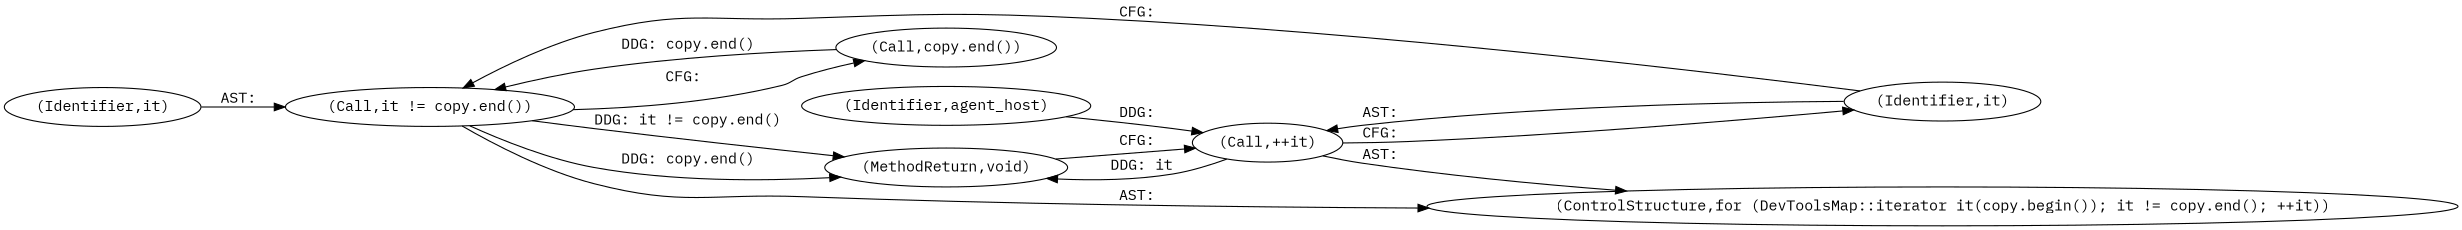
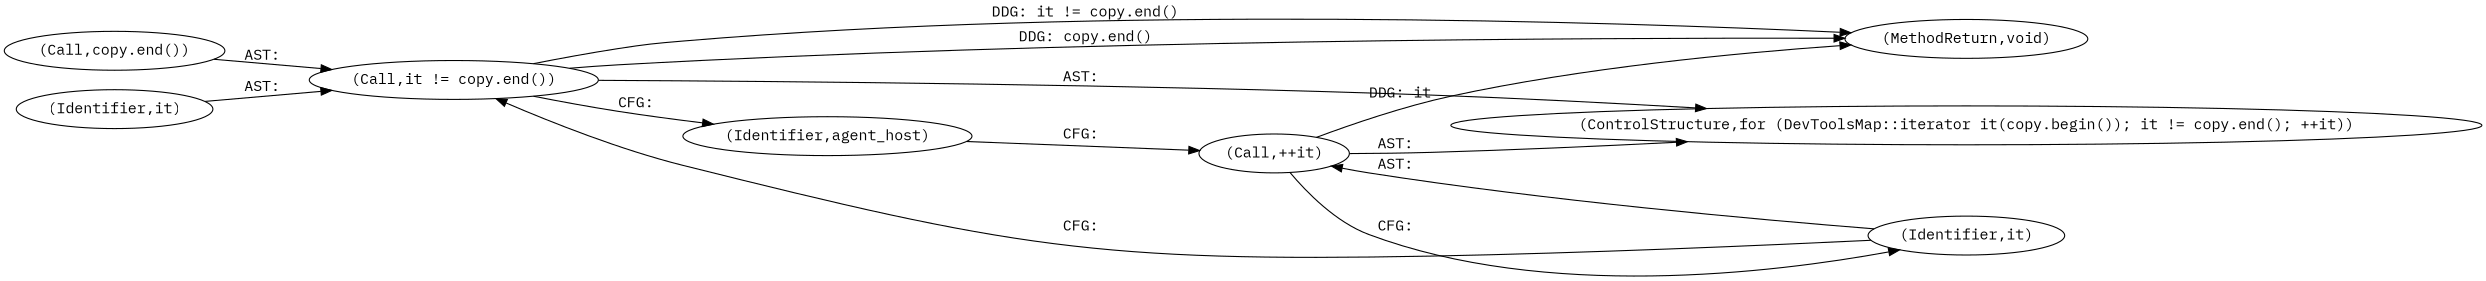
edge "(Call,copy.end())" -> "(Call,it != copy.end())": label "DDG: copy.end()" -> "AST: "
edge "(Call,it != copy.end())" -> "(Call,copy.end())": now "(Call,it != copy.end())" -> "(Identifier,agent_host)"
edge "(Identifier,agent_host)" -> "(Call,++it)": label "DDG: " -> "CFG: "
edge "(MethodReturn,void)" -> "(Call,++it)": removed, label "CFG:"
